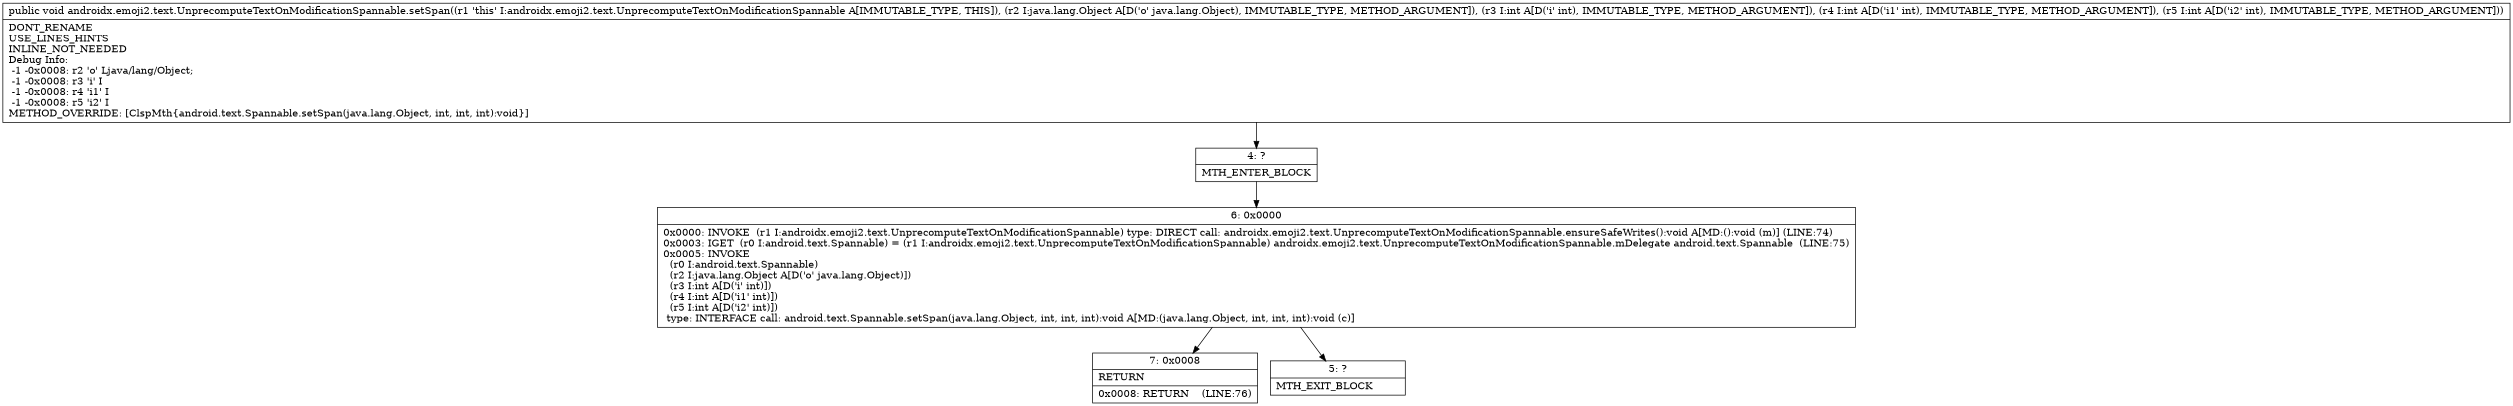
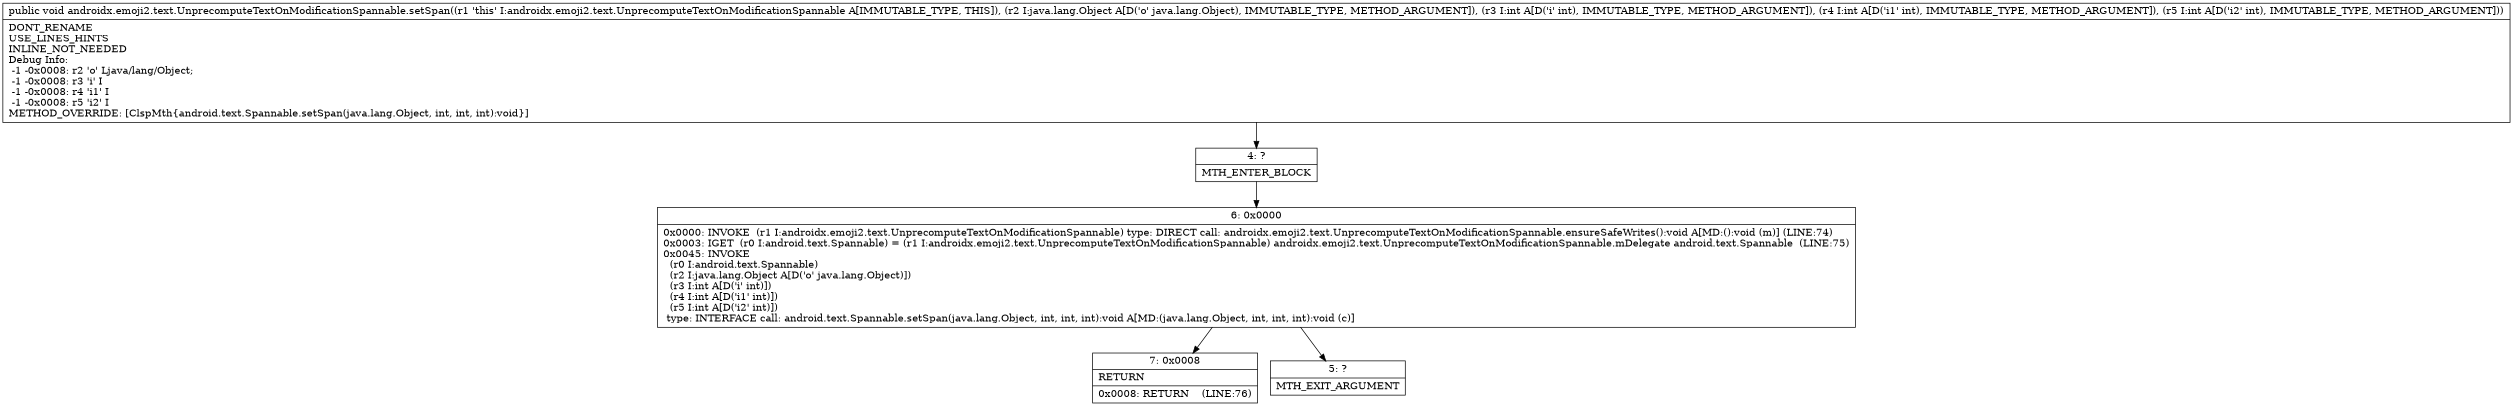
node "6: 0x0000": text "0x0005: INVOKE" -> "0x0045: INVOKE"
node "5: ?": text "MTH_EXIT_BLOCK" -> "MTH_EXIT_ARGUMENT"
